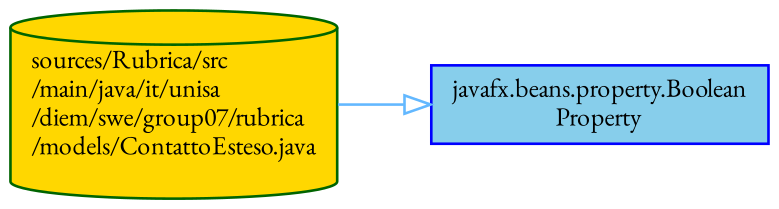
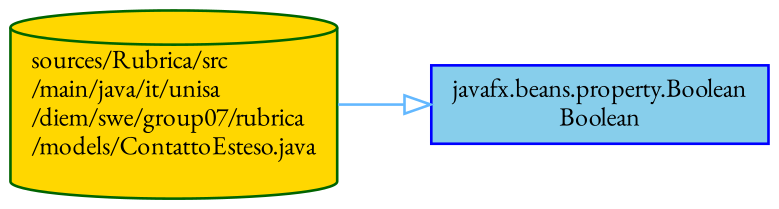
node "javafx.beans.property.Boolean Property": label "javafx.beans.property.Boolean Property" -> "javafx.beans.property.Boolean Boolean"
